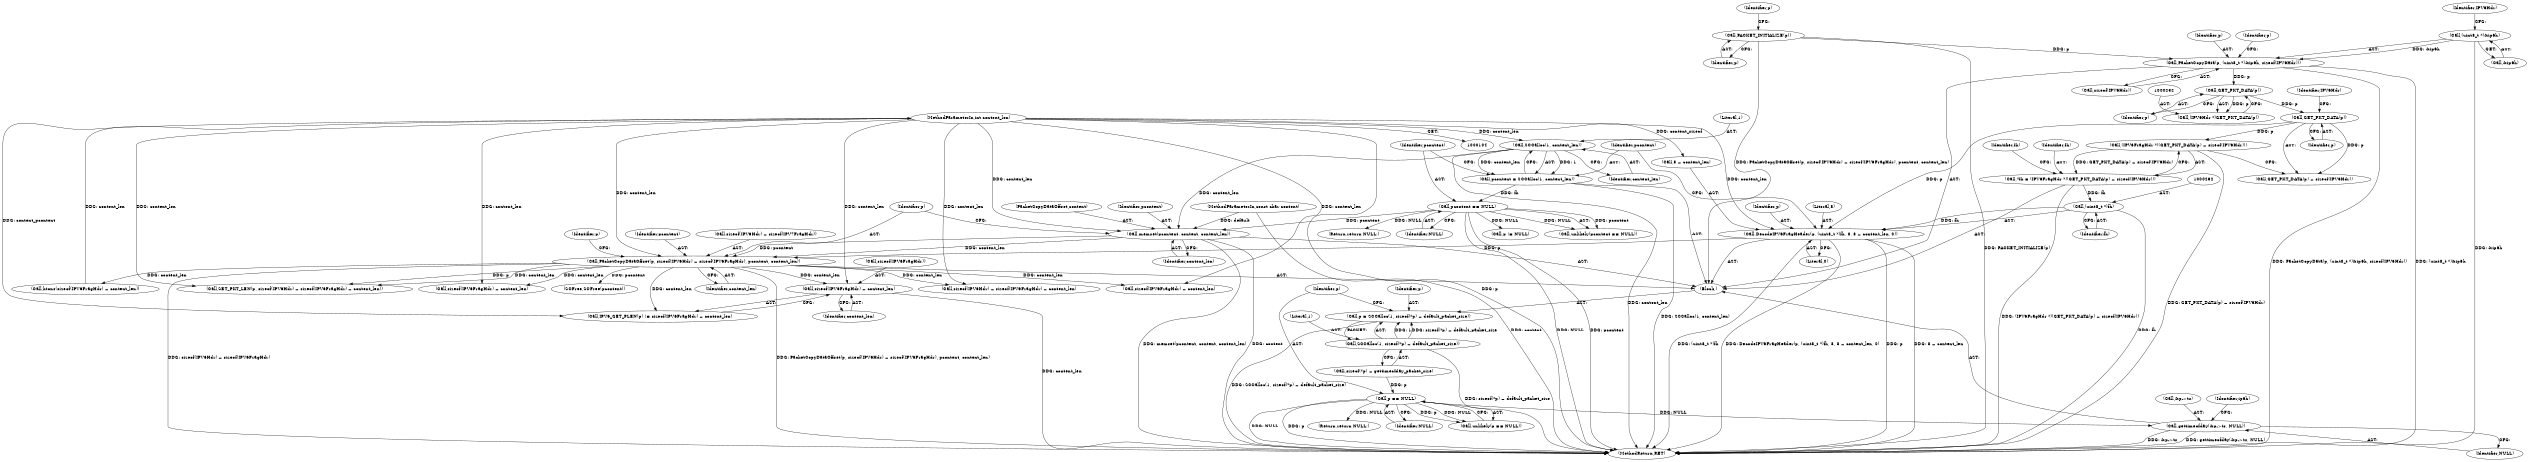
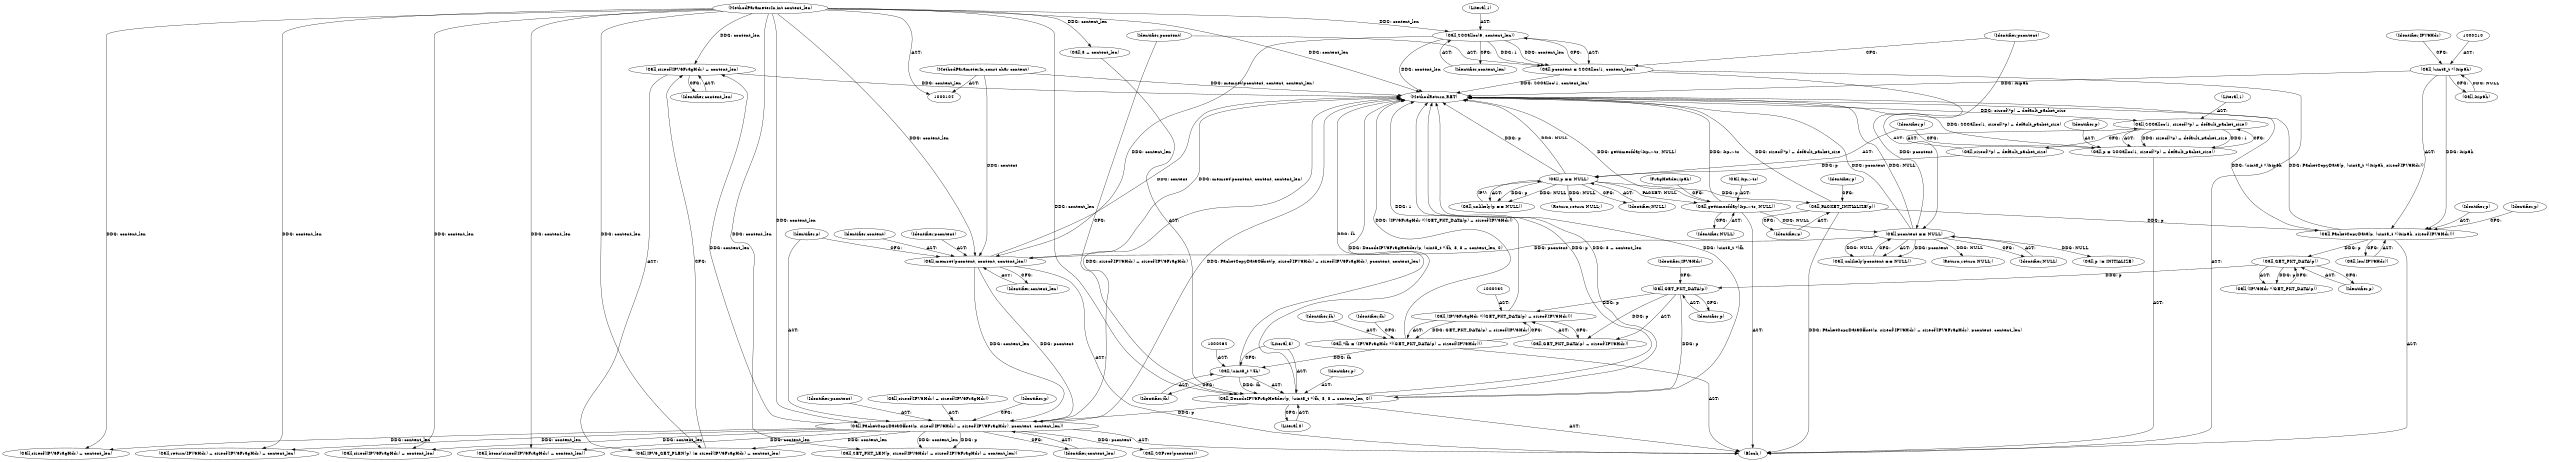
node "1000210": added
edge "(Call,(uint8_t *)&ip6h)" -> "(Call,&ip6h)": label "GET: " -> "CFG: "
edge "(Call,&ip6h)" -> "(Call,(uint8_t *)&ip6h)": label "AST: " -> "DDG: NULL"
edge "(MethodParameterIn,const char content)" -> "1000104": added, label "AST:"
node "(Call,sizeof(IPV6Hdr))": label "(Call,sizeof(IPV6Hdr))" -> "(Call,len(IPV6Hdr))"
edge "1000232" -> "(Call,(IPV6Hdr *)GET_PKT_DATA(p))": now "1000232" -> "(Call,(IPV6FragHdr *)(GET_PKT_DATA(p) + sizeof(IPV6Hdr)))"
edge "(Call,htons(sizeof(IPV6FragHdr) + content_len))" -> "(MethodParameterIn,int content_len)": reversed
edge "(MethodParameterIn,int content_len)" -> "1000104": label "GET: " -> "AST: "
edge "(MethodParameterIn,int content_len)" -> "(Call,8 + content_len)": label "DDG: content_sizeof" -> "DDG: content_len"
node "(Call,SCCalloc(1, content_len))": label "(Call,SCCalloc(1, content_len))" -> "(Call,SCCalloc(6, content_len))"
edge "(Call,p == NULL)" -> "(Call,PACKET_INITIALIZE(p))": added, label "DDG: p"
edge "(Call,pcontent = SCCalloc(1, content_len))" -> "(Call,pcontent == NULL)": label "DDG: fh" -> "DDG: pcontent"
node "(PacketCopyDataOffset,content)": label "(PacketCopyDataOffset,content)" -> "(Identifier,content)"
edge "(MethodParameterIn,int content_len)" -> "(Call,IPV6_GET_PLEN(p) != sizeof(IPV6FragHdr) + content_len)": label "DDG: content_pcontent" -> "DDG: content_len"
edge "(MethodParameterIn,const char content)" -> "(Call,memset(pcontent, content, content_len))": label "DDG: default" -> "DDG: content"
edge "(Call,gettimeofday(&p->ts, NULL))" -> "(Call,pcontent == NULL)": added, label "DDG: NULL"
node "(Call,sizeof(IPV6Hdr) + sizeof(IPV7FragHdr))": label "(Call,sizeof(IPV6Hdr) + sizeof(IPV7FragHdr))" -> "(Call,sizeof(IPV6Hdr) + sizeof(IPV6FragHdr))"
node "(Call,p != NULL)": label "(Call,p != NULL)" -> "(Call,p != INITIALIZE)"
edge "(Call,unlikely(pcontent == NULL))" -> "(Call,pcontent == NULL)": added, label "CFG:"
edge "(Call,PACKET_INITIALIZE(p))" -> "(MethodReturn,RET)": label "DDG: PACKET_INITIALIZE(p)" -> "DDG: sizeof(*p) + default_packet_size"
node "(Call,sizeof(IPV6FragHdr))": removed
node "(SCFree,SCFree(pcontent))": label "(SCFree,SCFree(pcontent))" -> "(Call,SCFree(pcontent))"
node "(Call,sizeof(IPV6Hdr) + sizeof(IPV6FragHdr) + content_len)": label "(Call,sizeof(IPV6Hdr) + sizeof(IPV6FragHdr) + content_len)" -> "(Call,return(IPV6Hdr) + sizeof(IPV6FragHdr) + content_len)"
edge "(MethodParameterIn,int content_len)" -> "(MethodReturn,RET)": label "DDG: p" -> "DDG: content_len"
edge "(Block,)" -> "(Call,p = SCCalloc(1, sizeof(*p) + default_packet_size))": reversed
edge "(Call,(IPV6FragHdr *)(GET_PKT_DATA(p) + sizeof(IPV6Hdr)))" -> "(MethodReturn,RET)": label "DDG: GET_PKT_DATA(p) + sizeof(IPV6Hdr)" -> "DDG: 1"
edge "(Call,GET_PKT_DATA(p) + sizeof(IPV6Hdr))" -> "(Call,(IPV6FragHdr *)(GET_PKT_DATA(p) + sizeof(IPV6Hdr)))": added, label "AST:"
edge "(Call,p = SCCalloc(1, sizeof(*p) + default_packet_size))" -> "(Call,SCCalloc(1, sizeof(*p) + default_packet_size))": label "PACKET: " -> "CFG: "
edge "(MethodParameterIn,const char content)" -> "(MethodReturn,RET)": label "DDG: content" -> "DDG: memset(pcontent, content, content_len)"
edge "(Literal,8)" -> "(Call,(uint8_t *)fh)": added, label "CFG:"
node "(Call,sizeof(*p) + gettimeofday_packet_size)": label "(Call,sizeof(*p) + gettimeofday_packet_size)" -> "(Call,sizeof(*p) + default_packet_size)"
node "(Identifier,ip6h)": label "(Identifier,ip6h)" -> "(FragHeader,ip6h)"
edge "(Call,SCCalloc(1, sizeof(*p) + default_packet_size))" -> "(MethodReturn,RET)": reversed
edge "(Call,unlikely(p == NULL))" -> "(Call,p == NULL)": label "CFG: " -> "IPV: "
edge "(Call,p == NULL)" -> "(Call,gettimeofday(&p->ts, NULL))": label "DDG: NULL" -> "PACKET: NULL"
